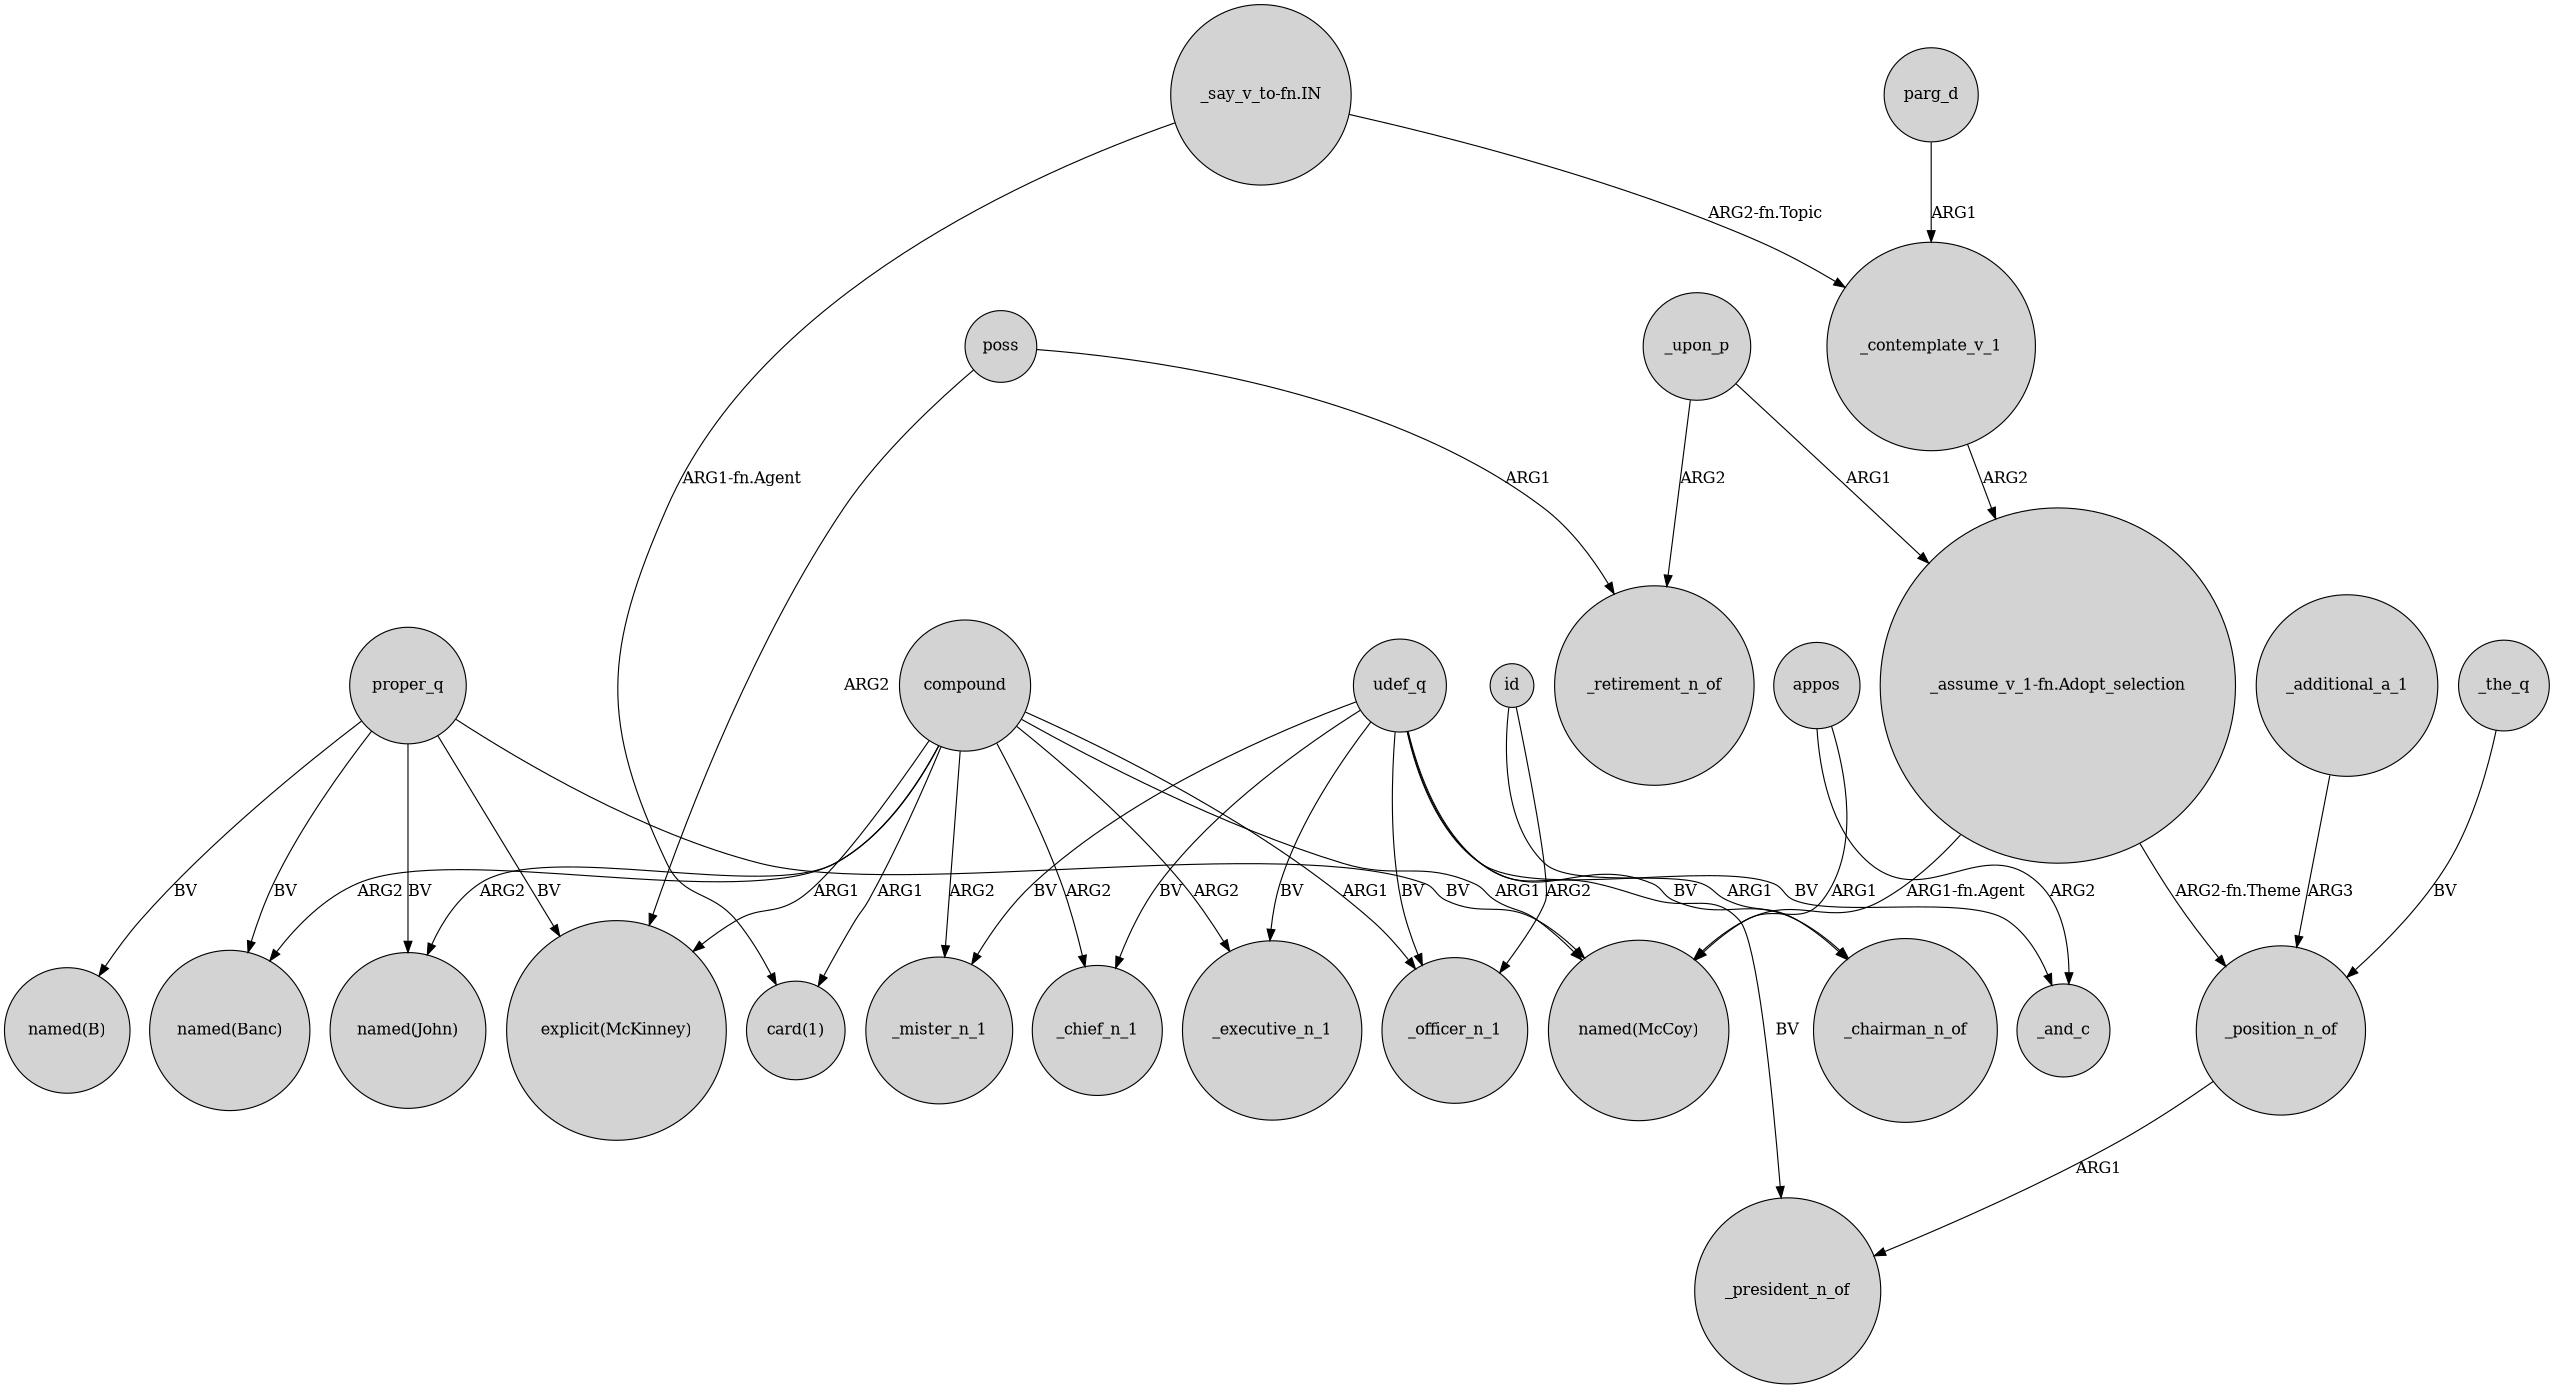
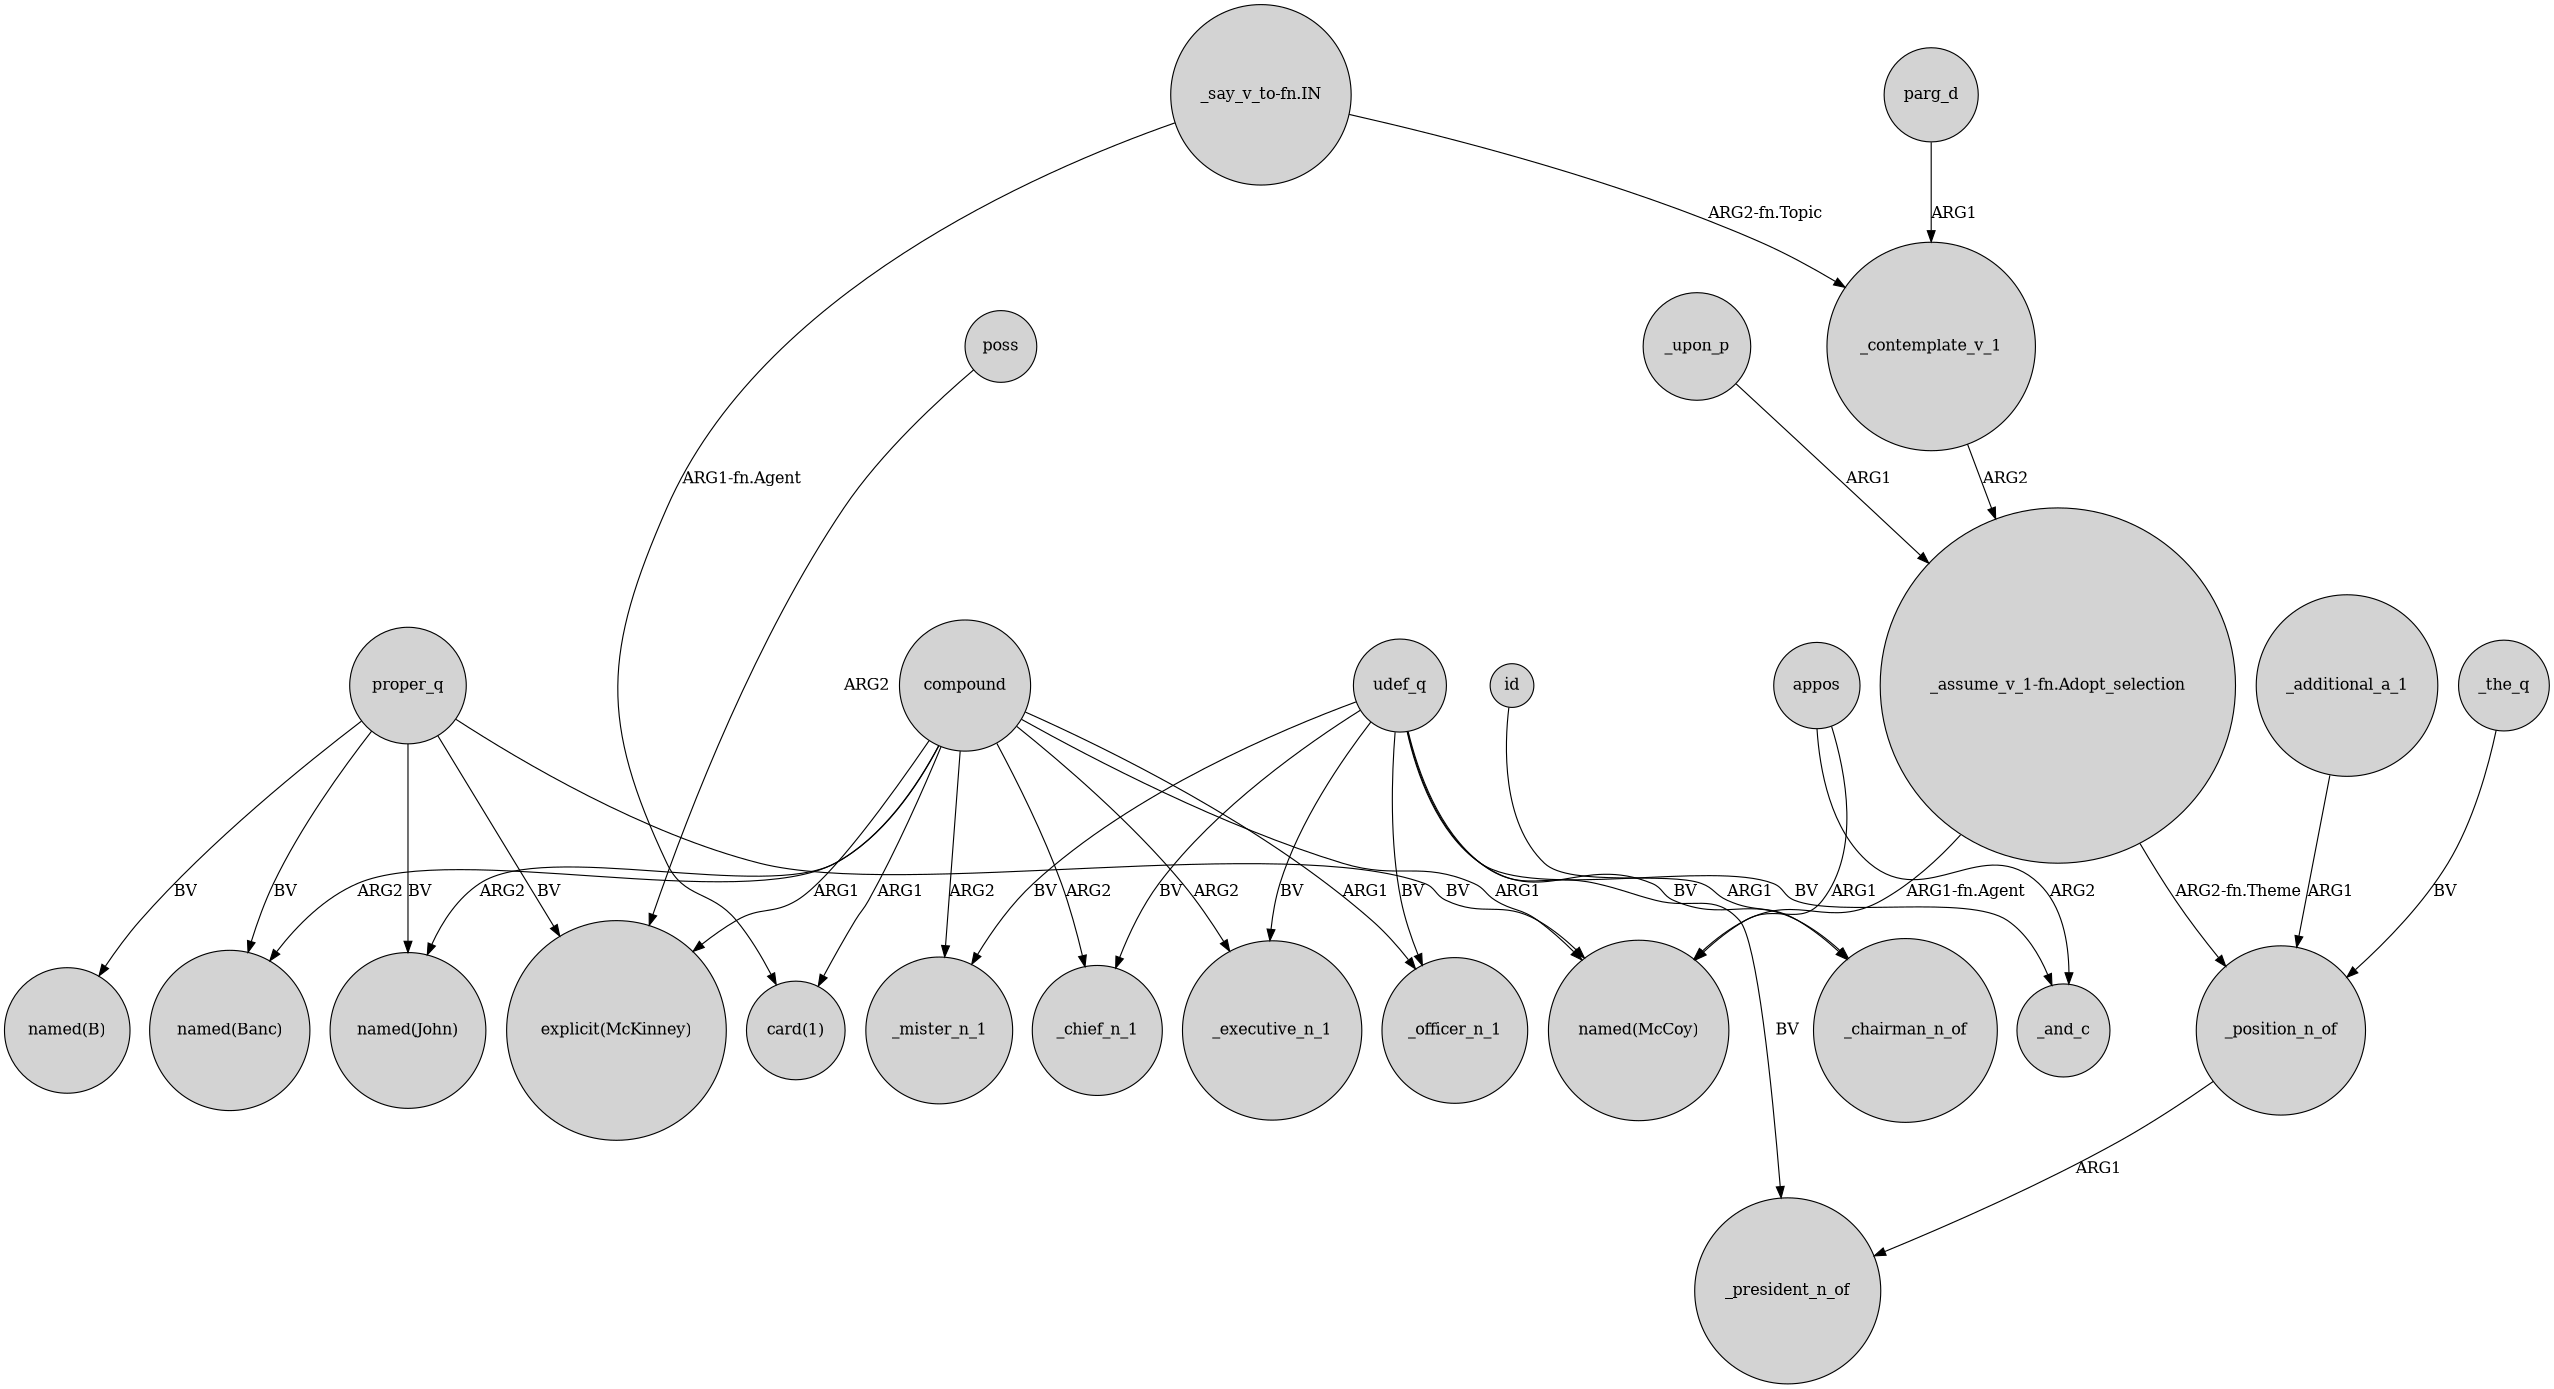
node "_retirement_n_of": removed
edge "id" -> "_officer_n_1": removed, label "ARG2"
edge "_additional_a_1" -> "_position_n_of": label "ARG3" -> "ARG1"
